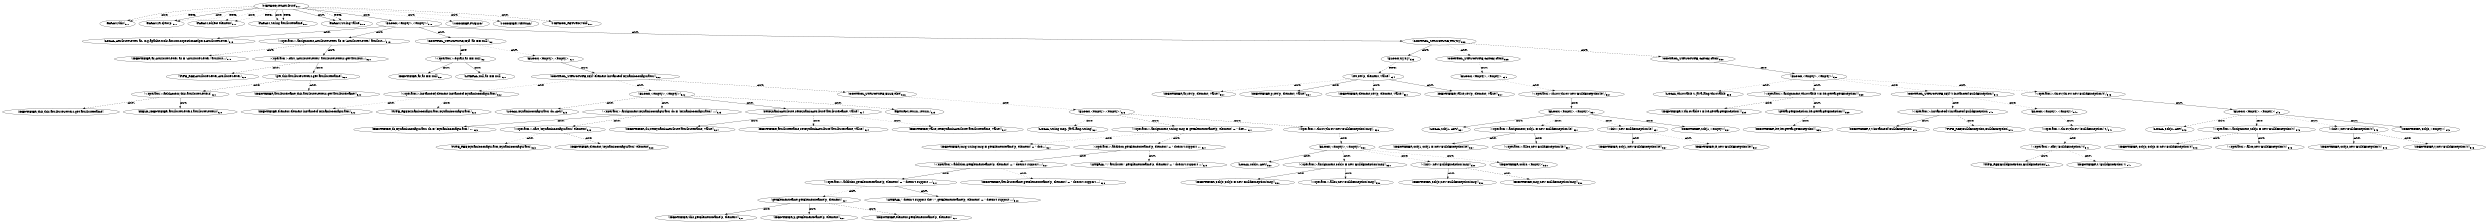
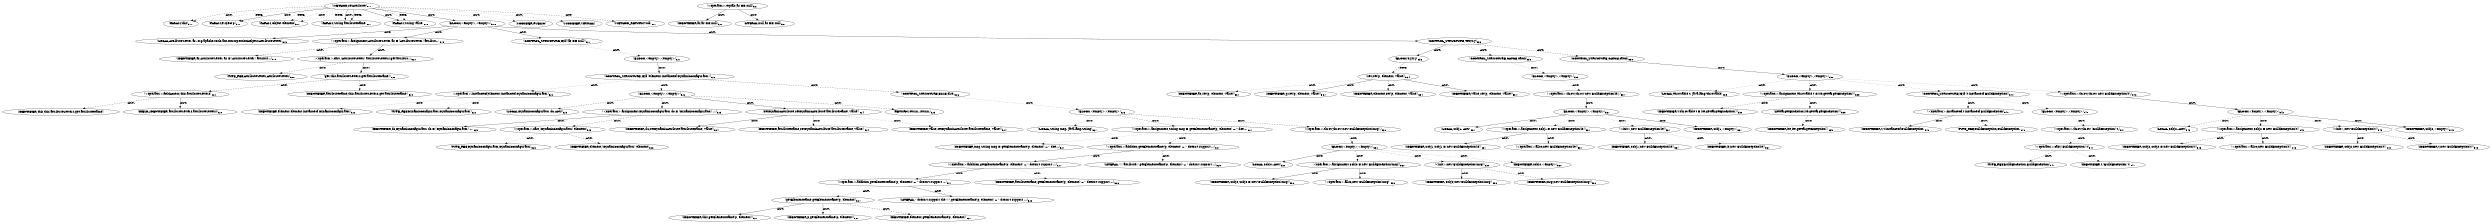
edge "(CONTROL_STRUCTURE,IF,if (as == null))" -> "(<operator>.equals,as == null)": removed, label "AST:"
